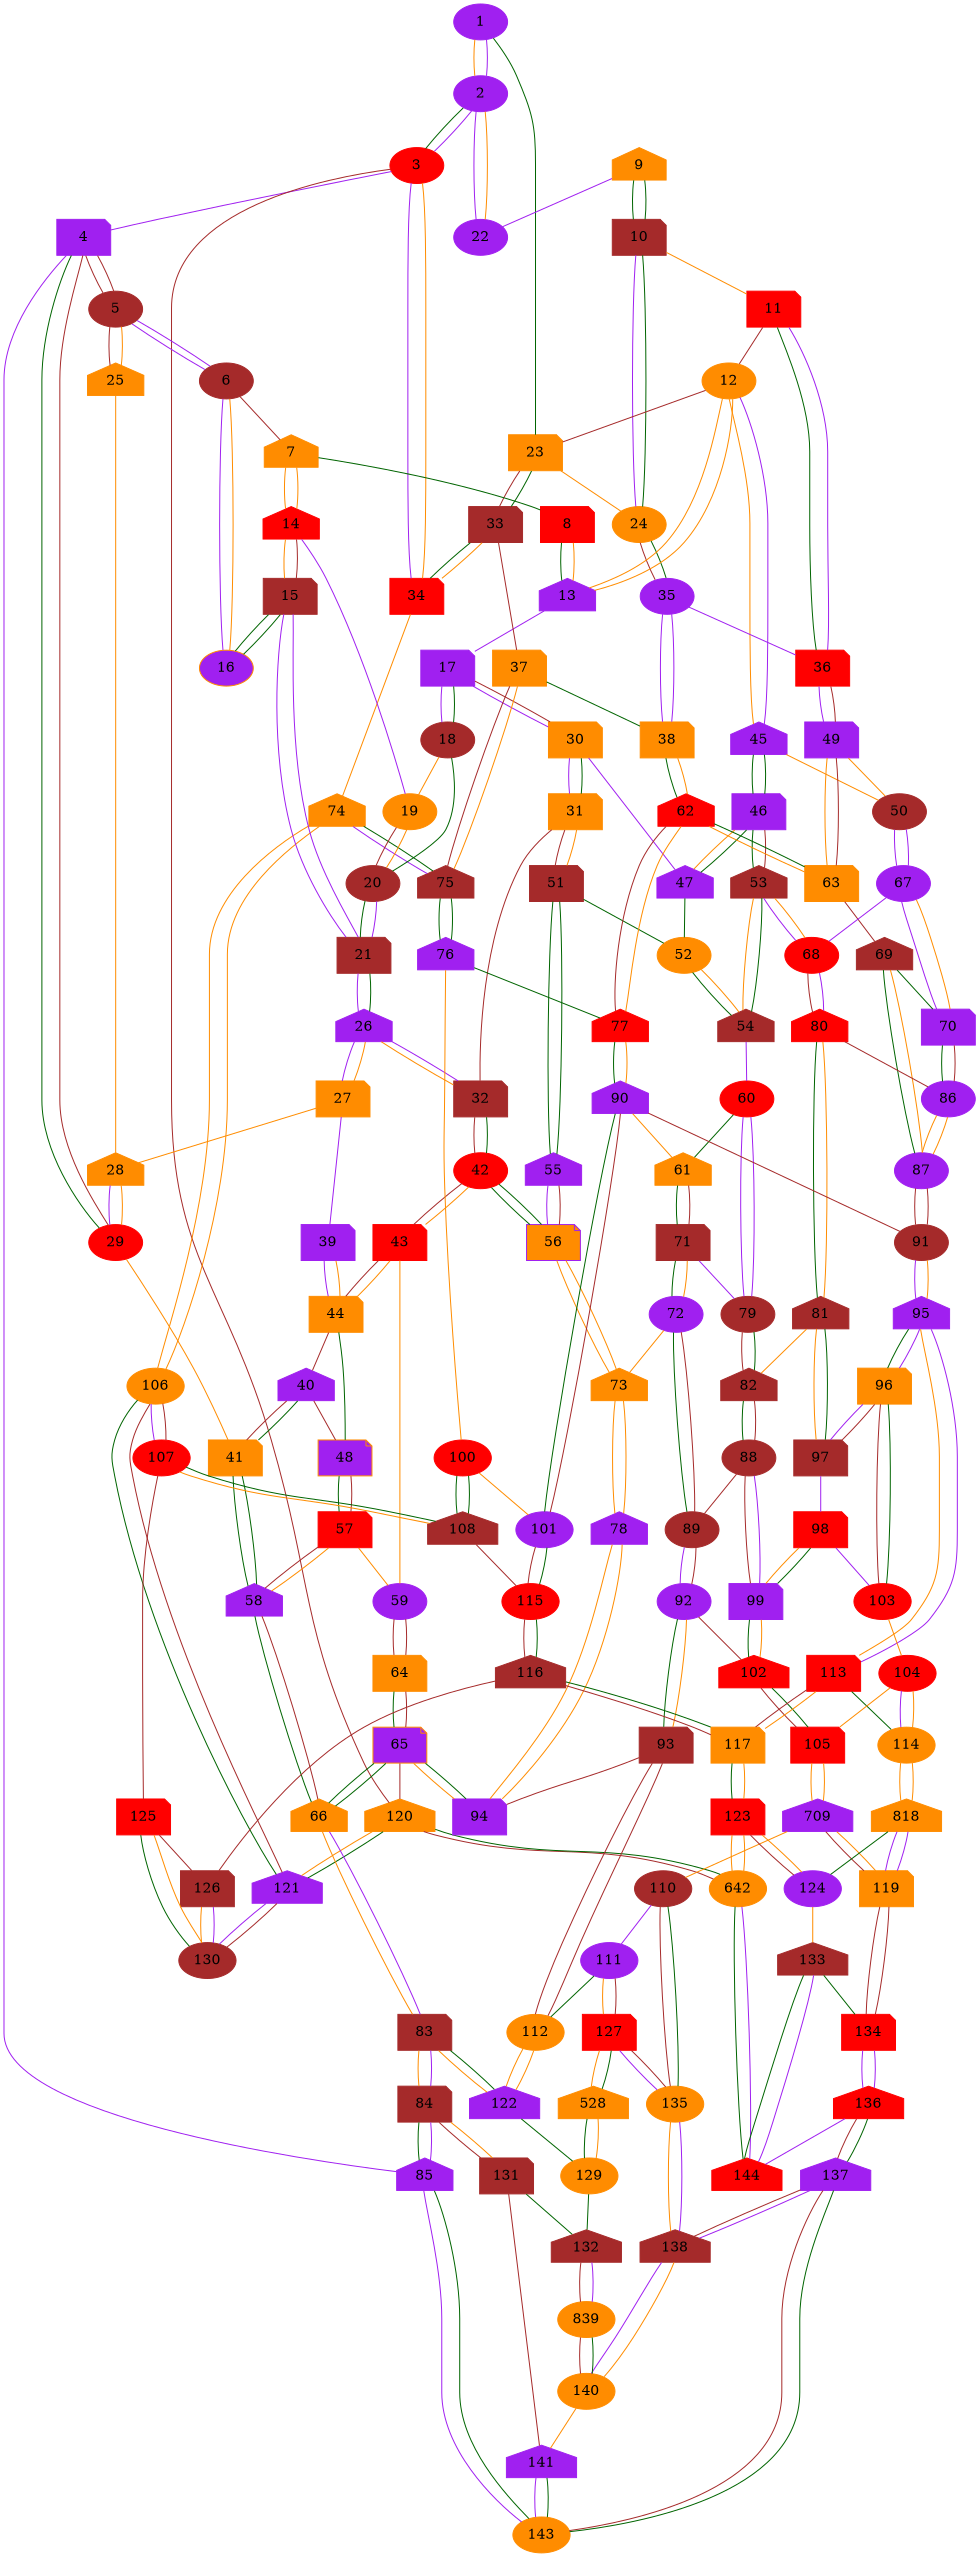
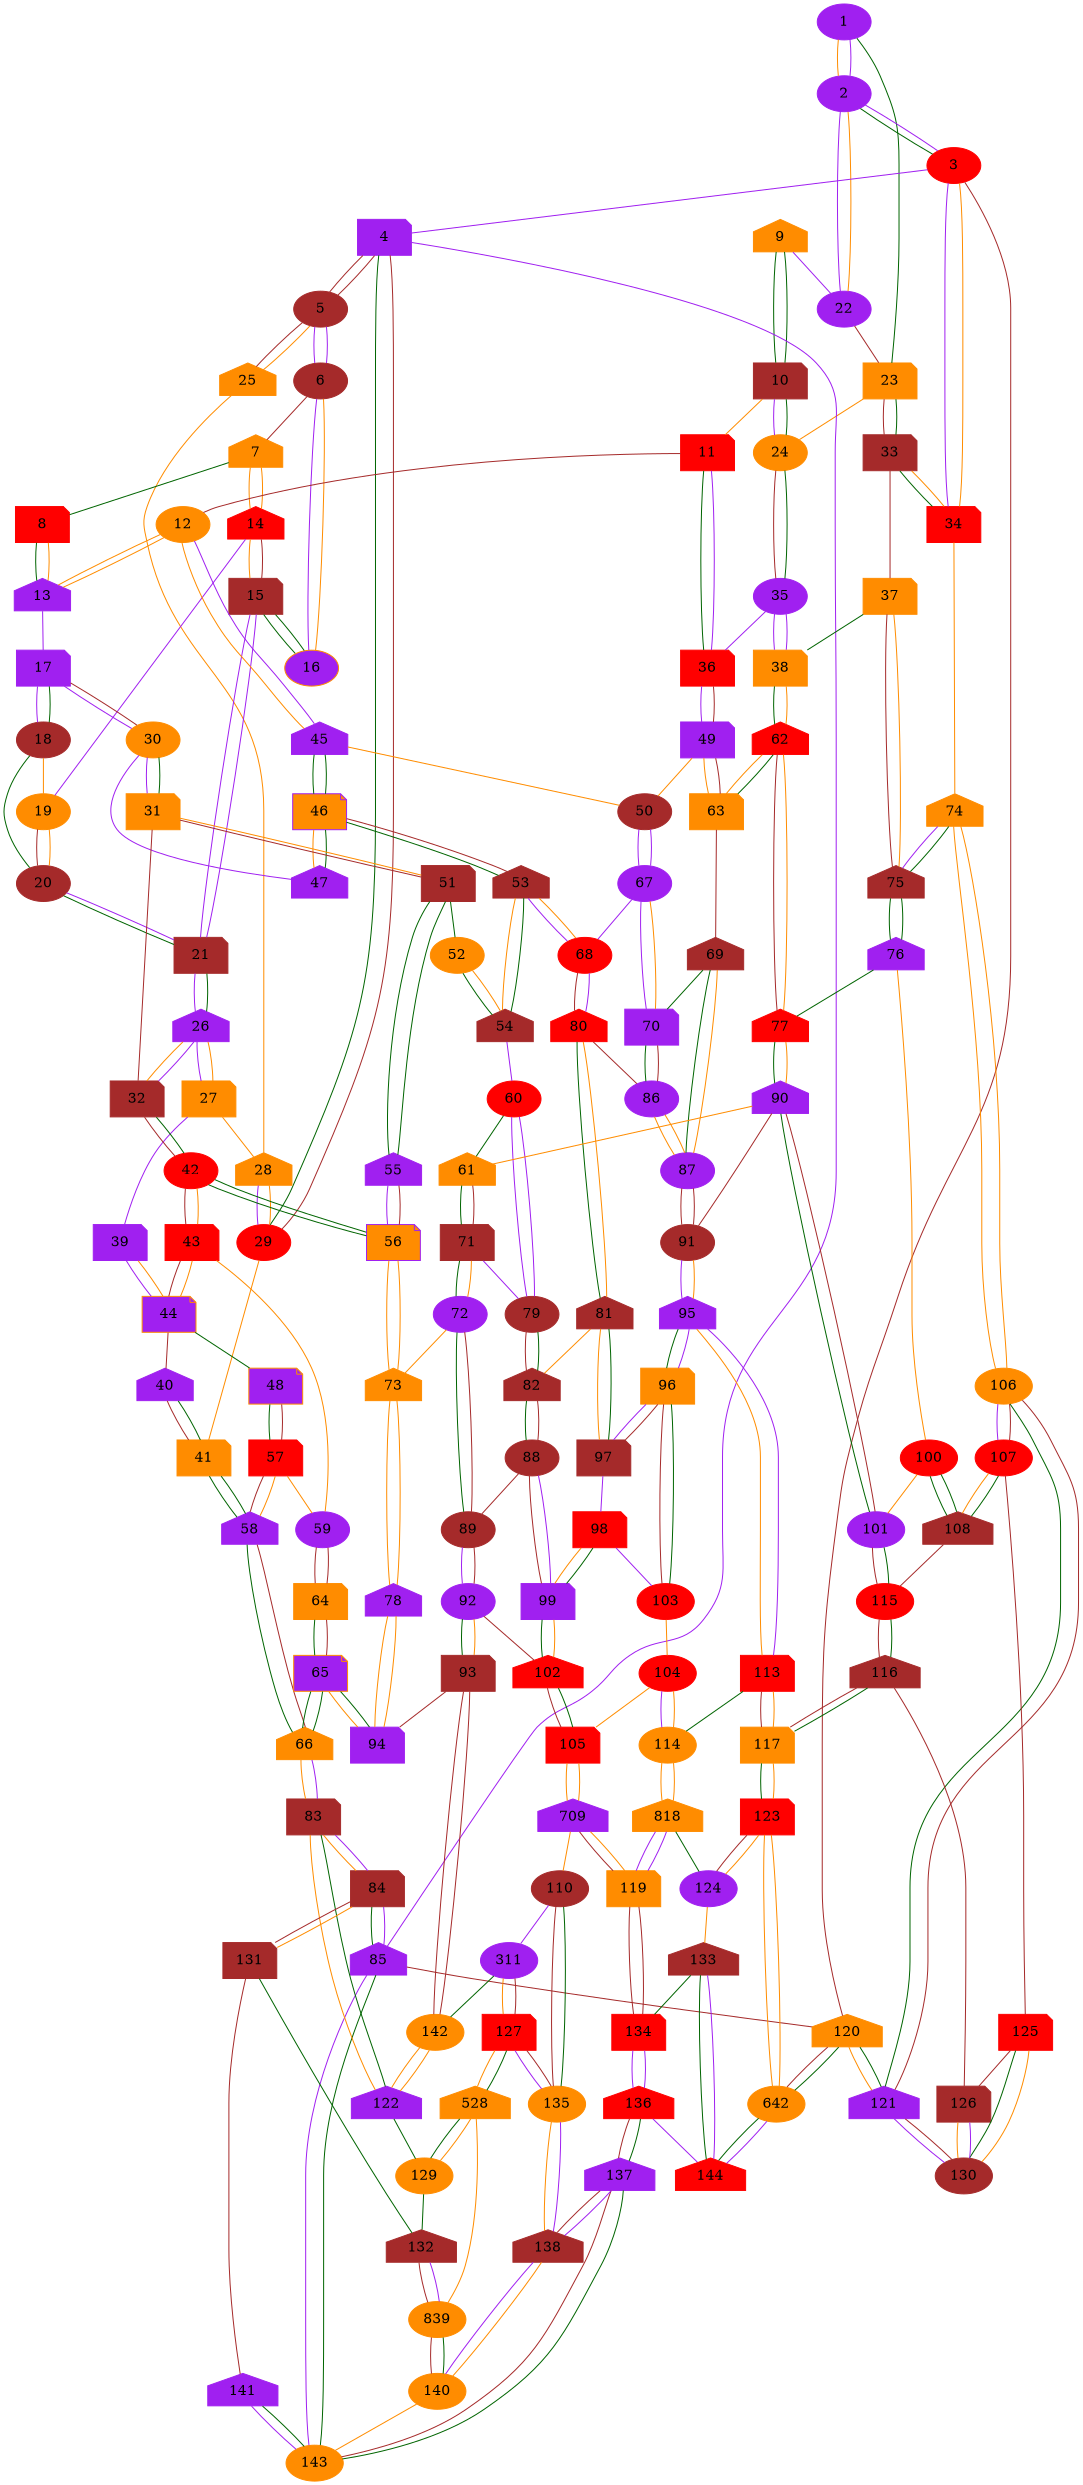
edge "12" -- "23": now "22" -- "23"
node "30": shape note -> ellipse
node "46": fillcolor purple -> darkorange
edge "47" -- "52": removed
node "44": fillcolor darkorange -> purple
edge "40" -- "48": removed
edge "65" -- "120": now "85" -- "120"
node "111": label "111" -> "311"
node "112": label "112" -> "142"
edge "528" -- "839": added
edge "140" -- "141": now "140" -- "143"
